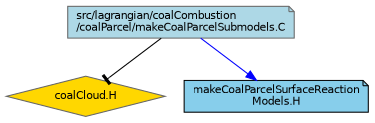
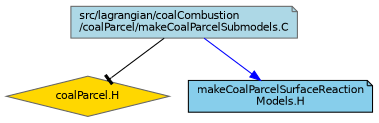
node "coalCloud.H": label "coalCloud.H" -> "coalParcel.H"
